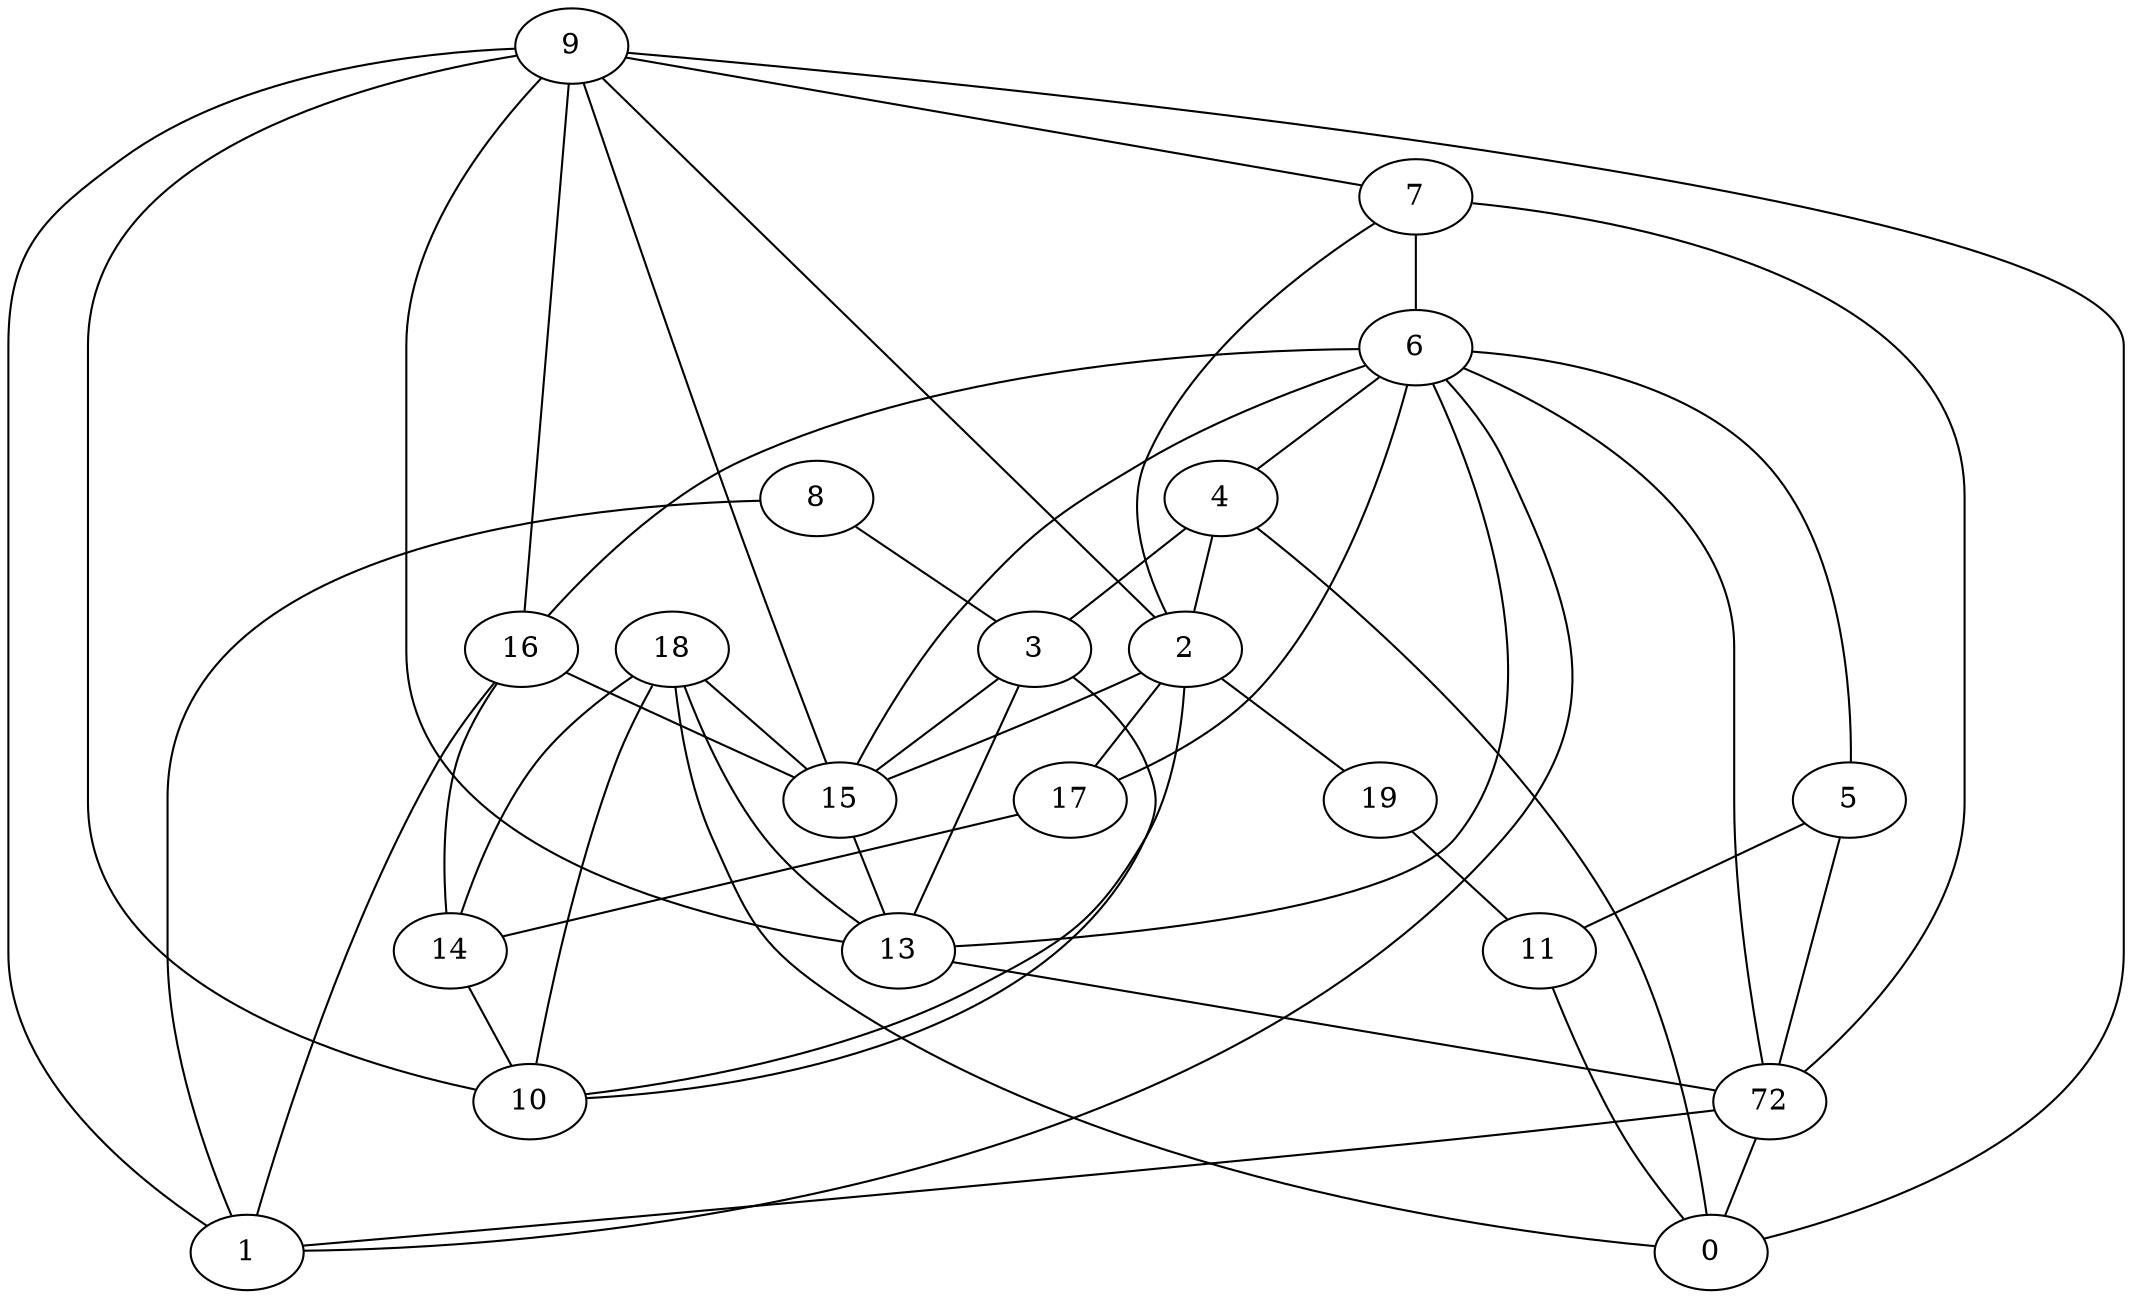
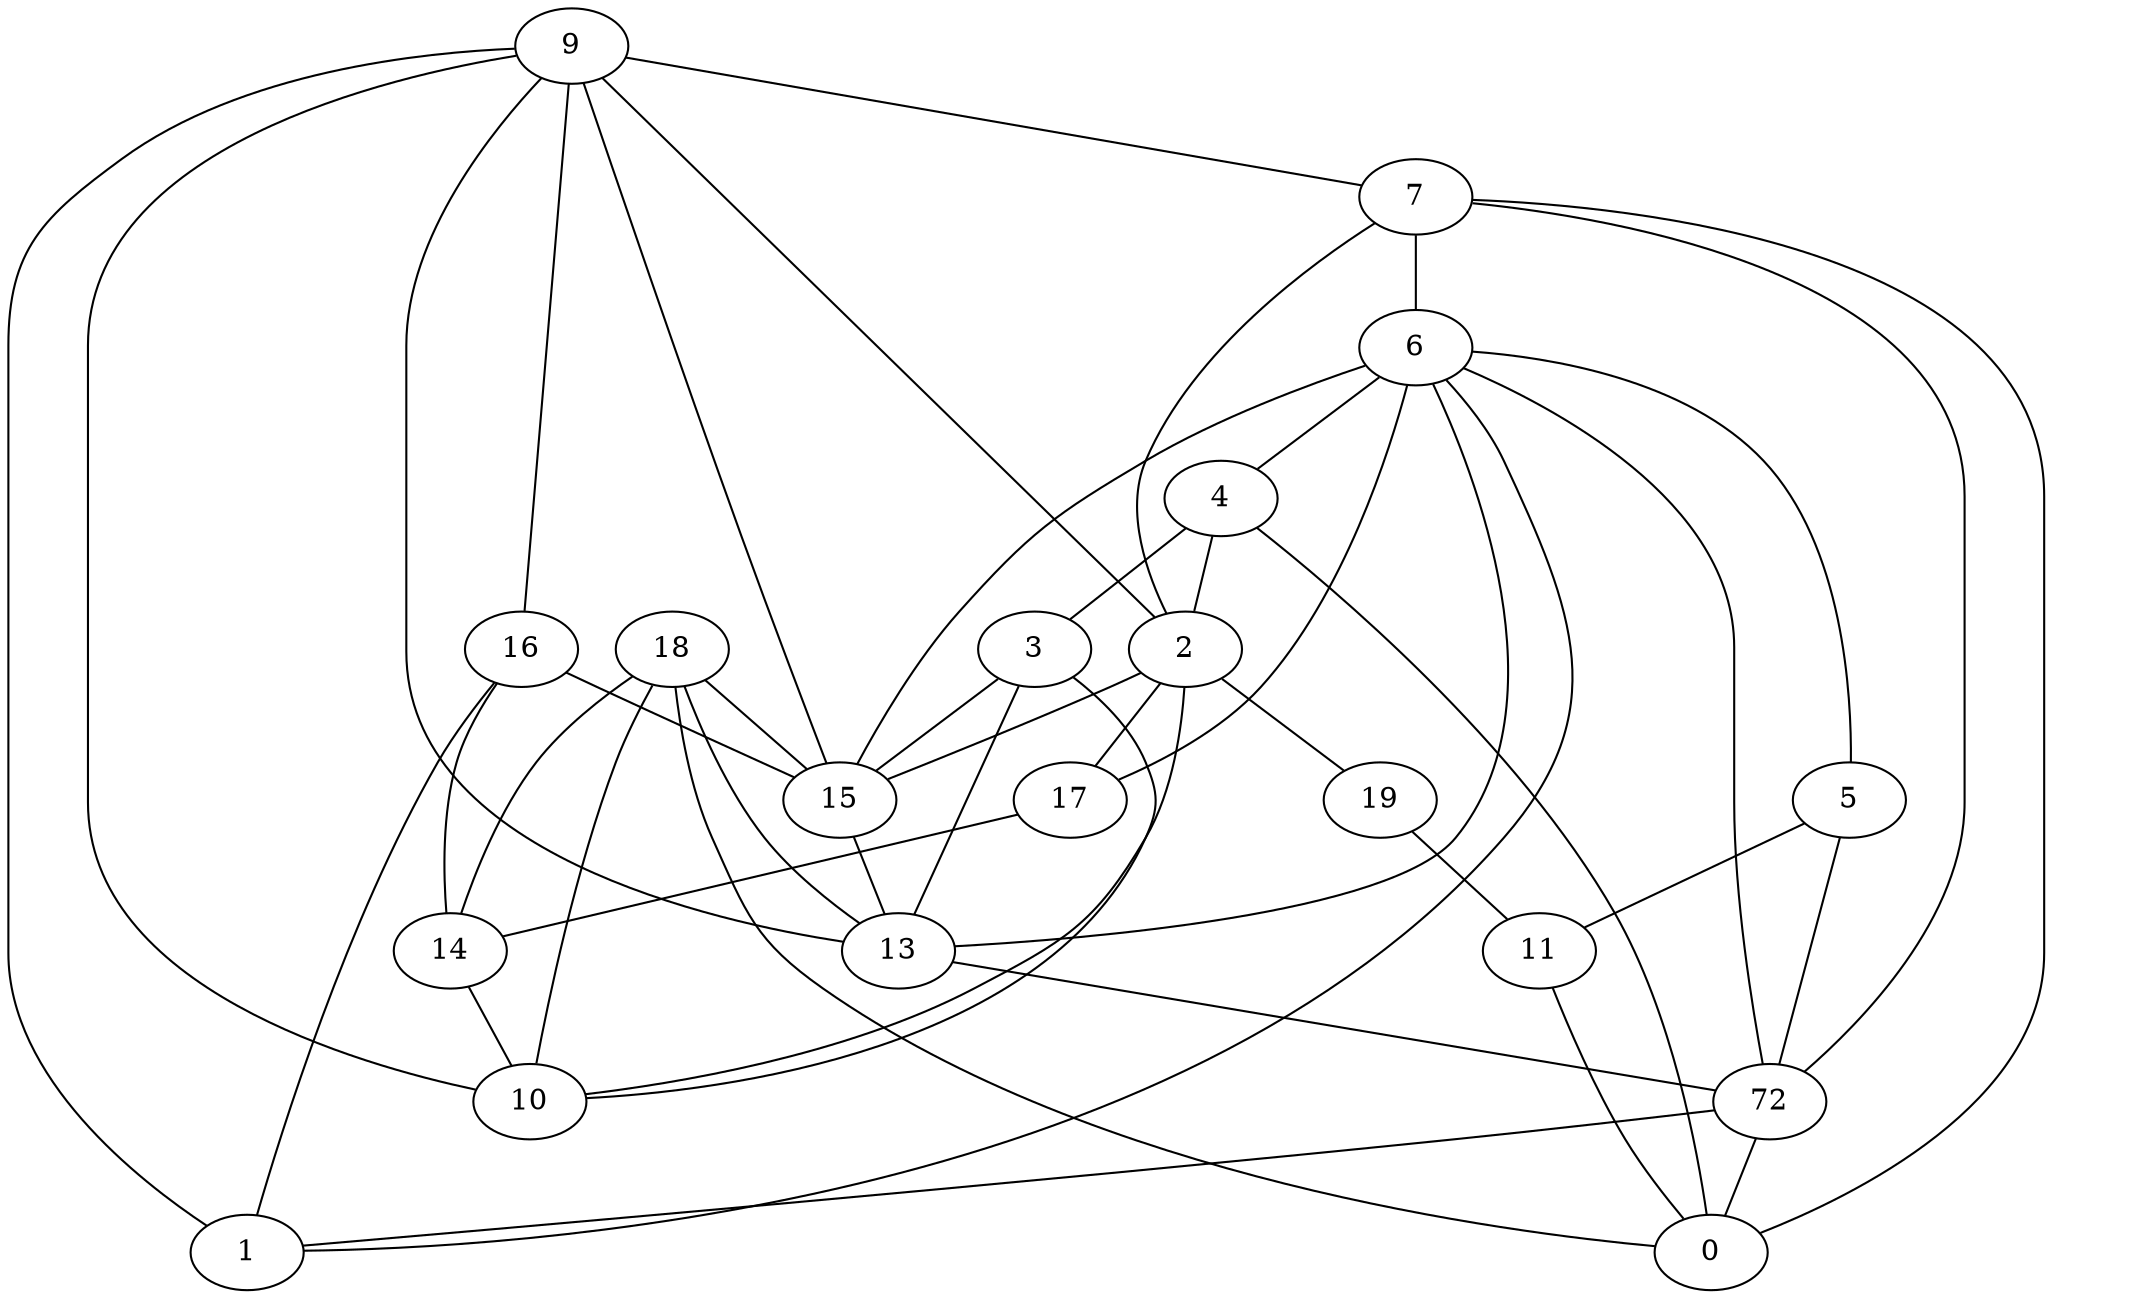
edge "9" -- "0": now "7" -- "0"
edge "6" -- "16": removed
node "8": removed
